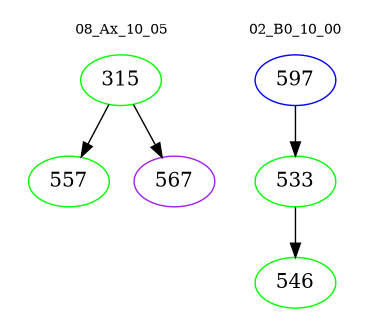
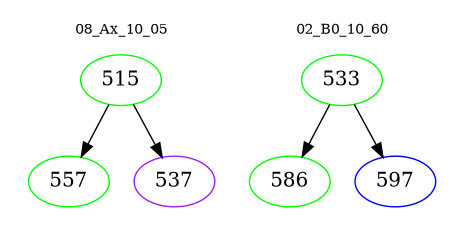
cluster "02_B0_10_00": label "02_B0_10_00" -> "02_B0_10_60"
node "315": label "315" -> "515"
edge "597" -> "533": reversed
node "567": label "567" -> "537"
node "546": label "546" -> "586"
